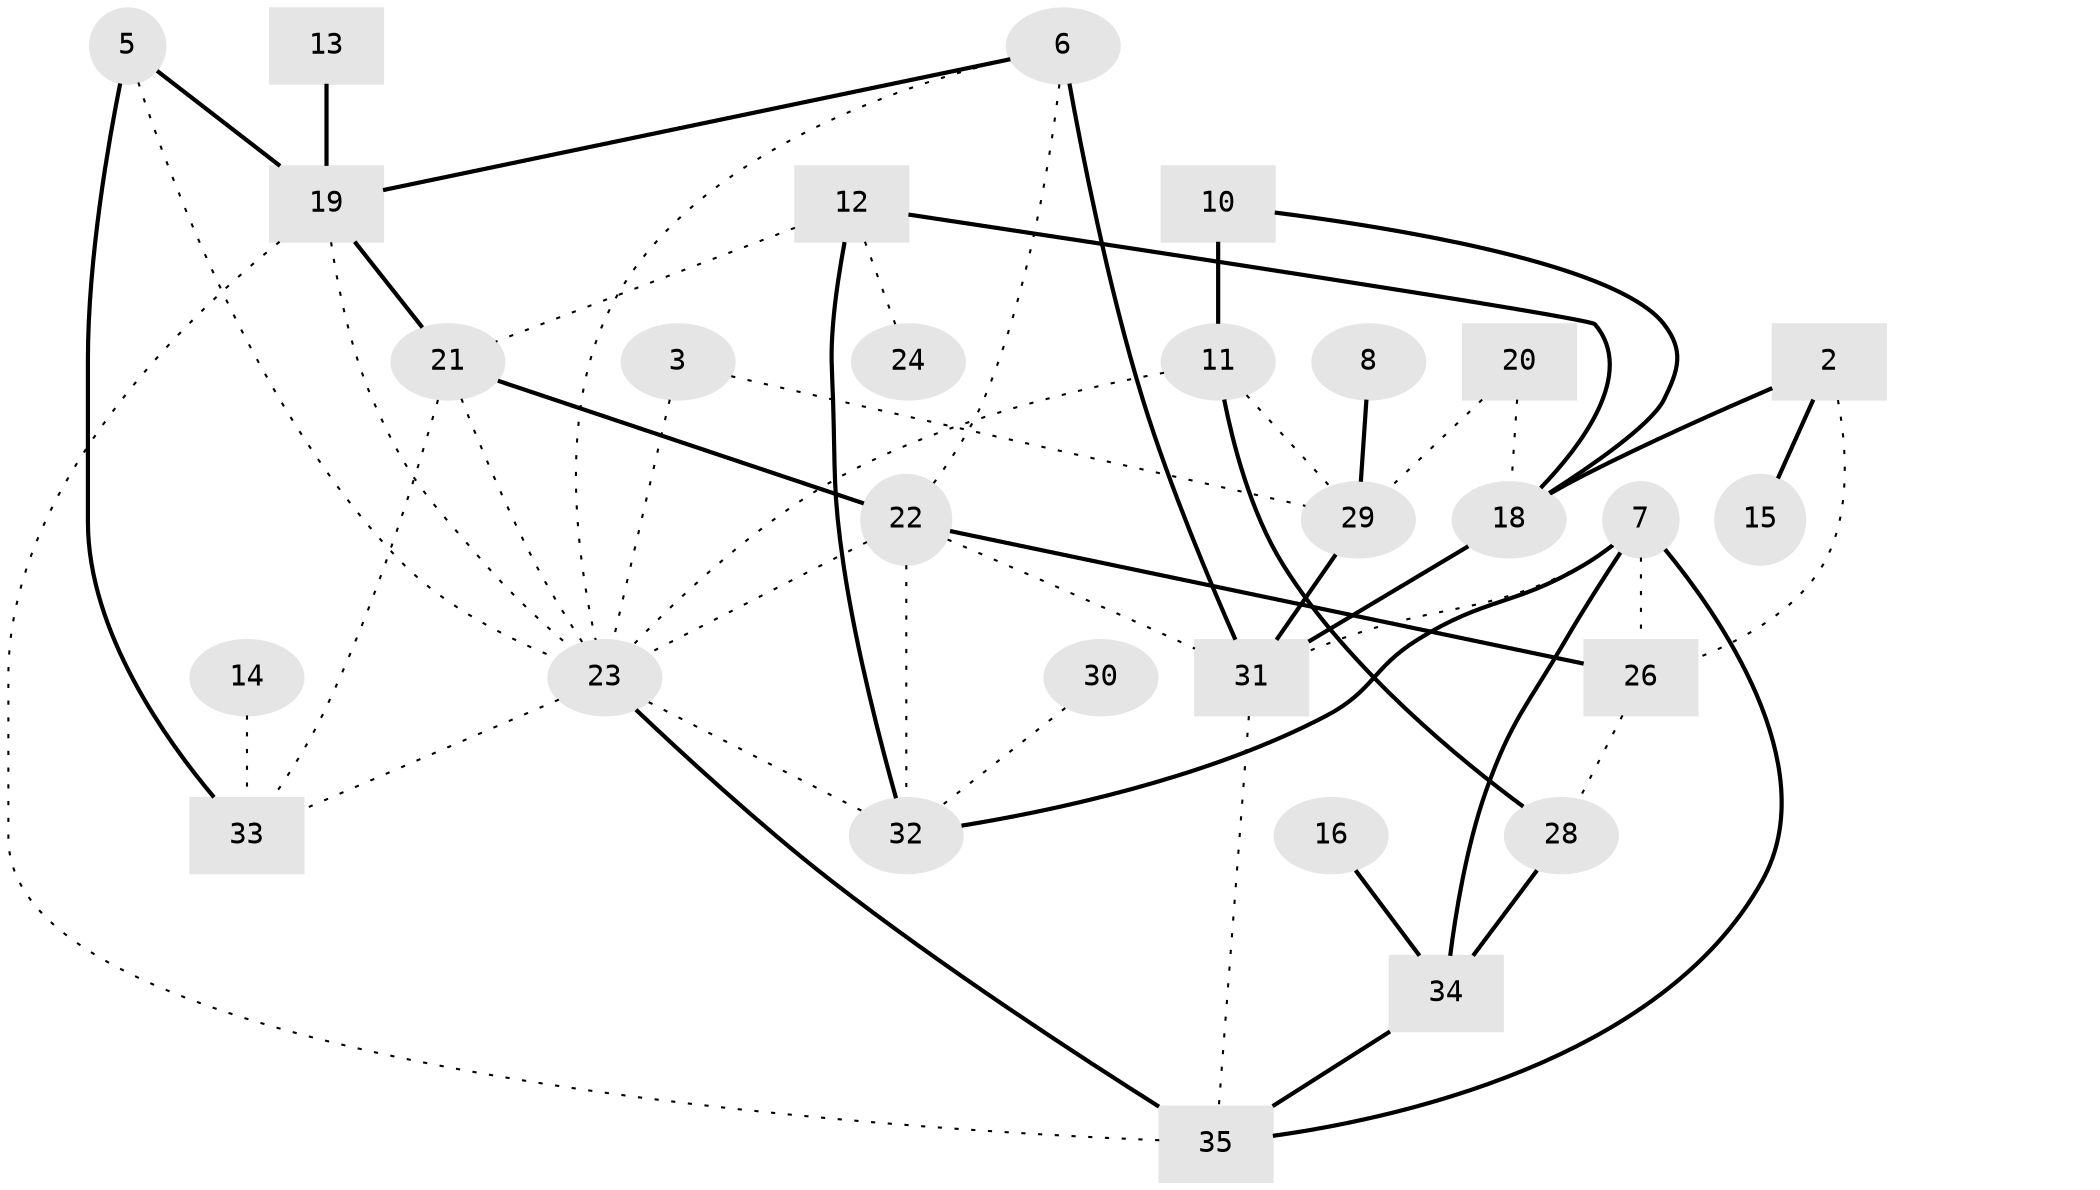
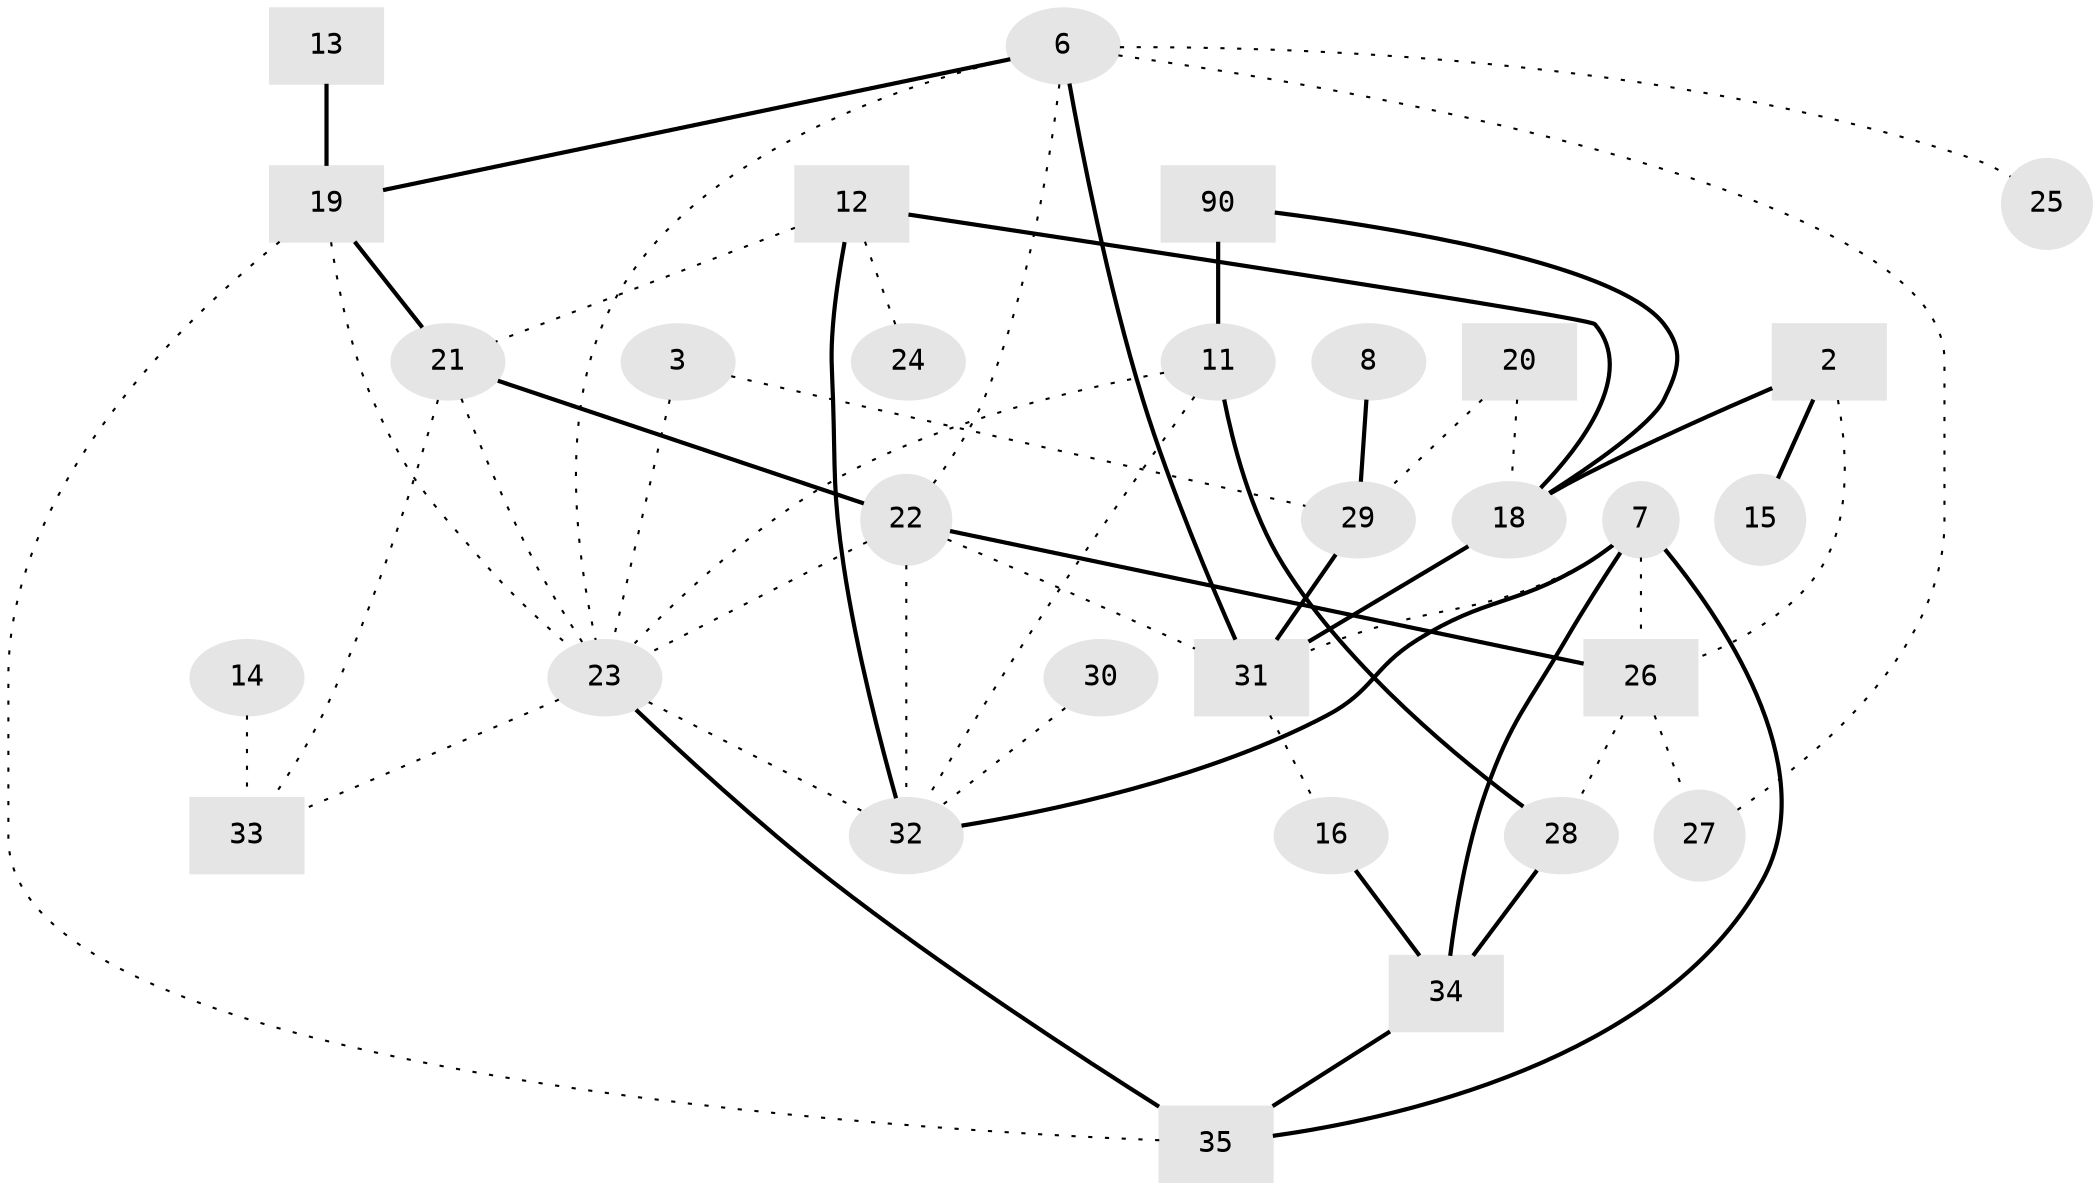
node "5": removed
node "10": label "10" -> "90"
node "25": added
edge "11" -- "29": now "11" -- "32"
node "27": added
edge "31" -- "35": now "31" -- "16"
